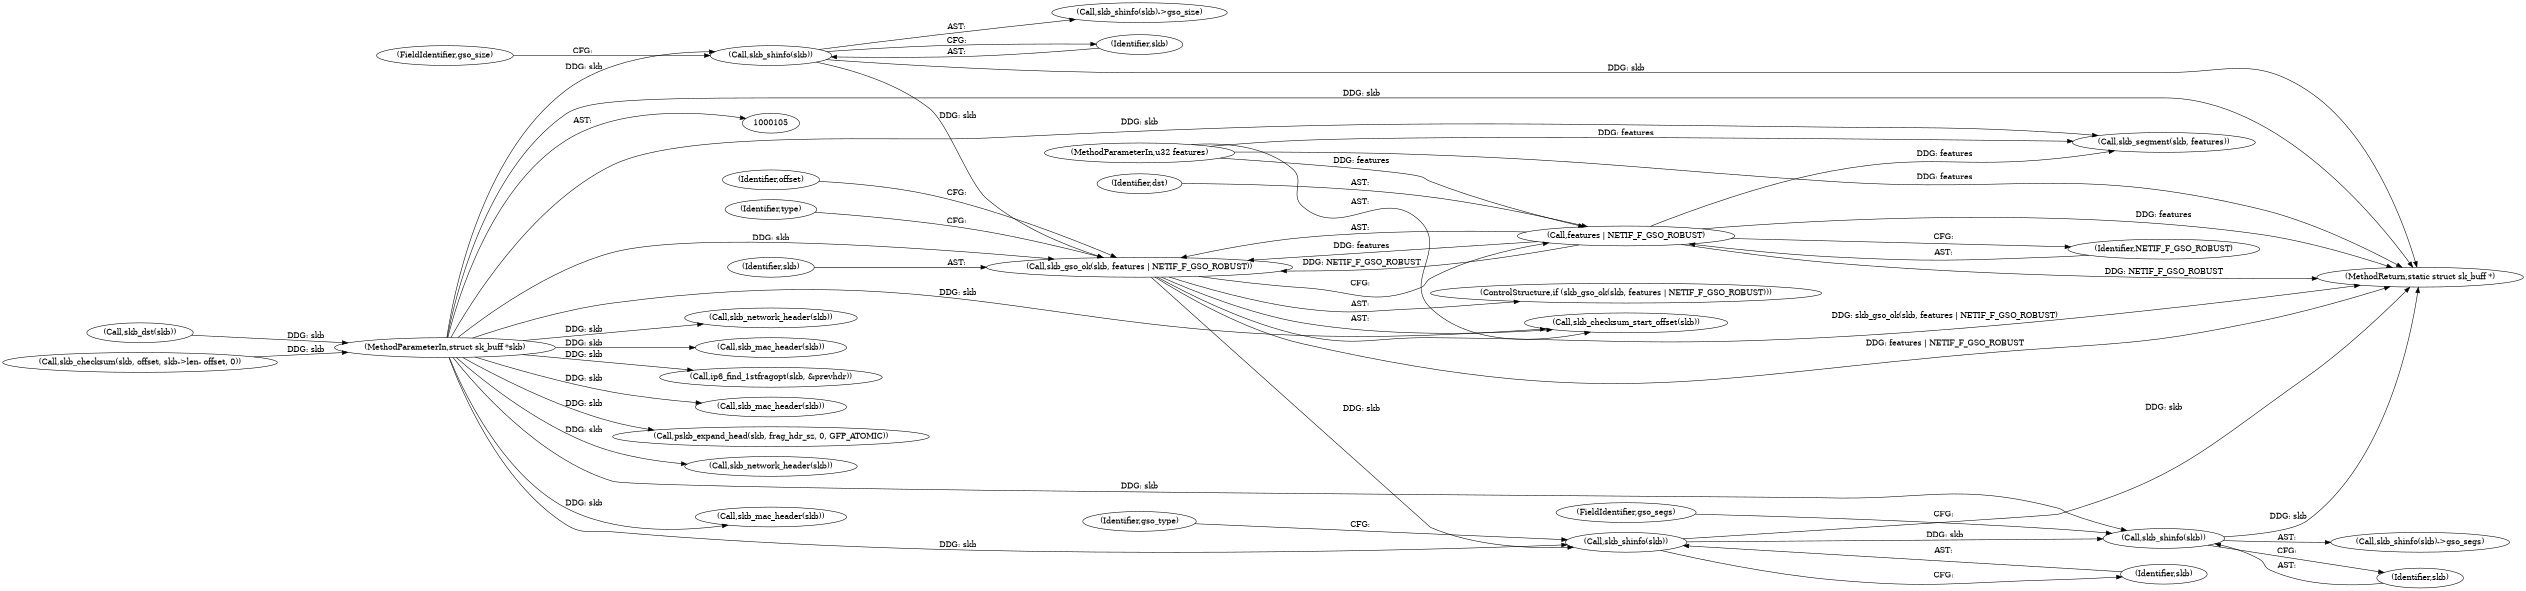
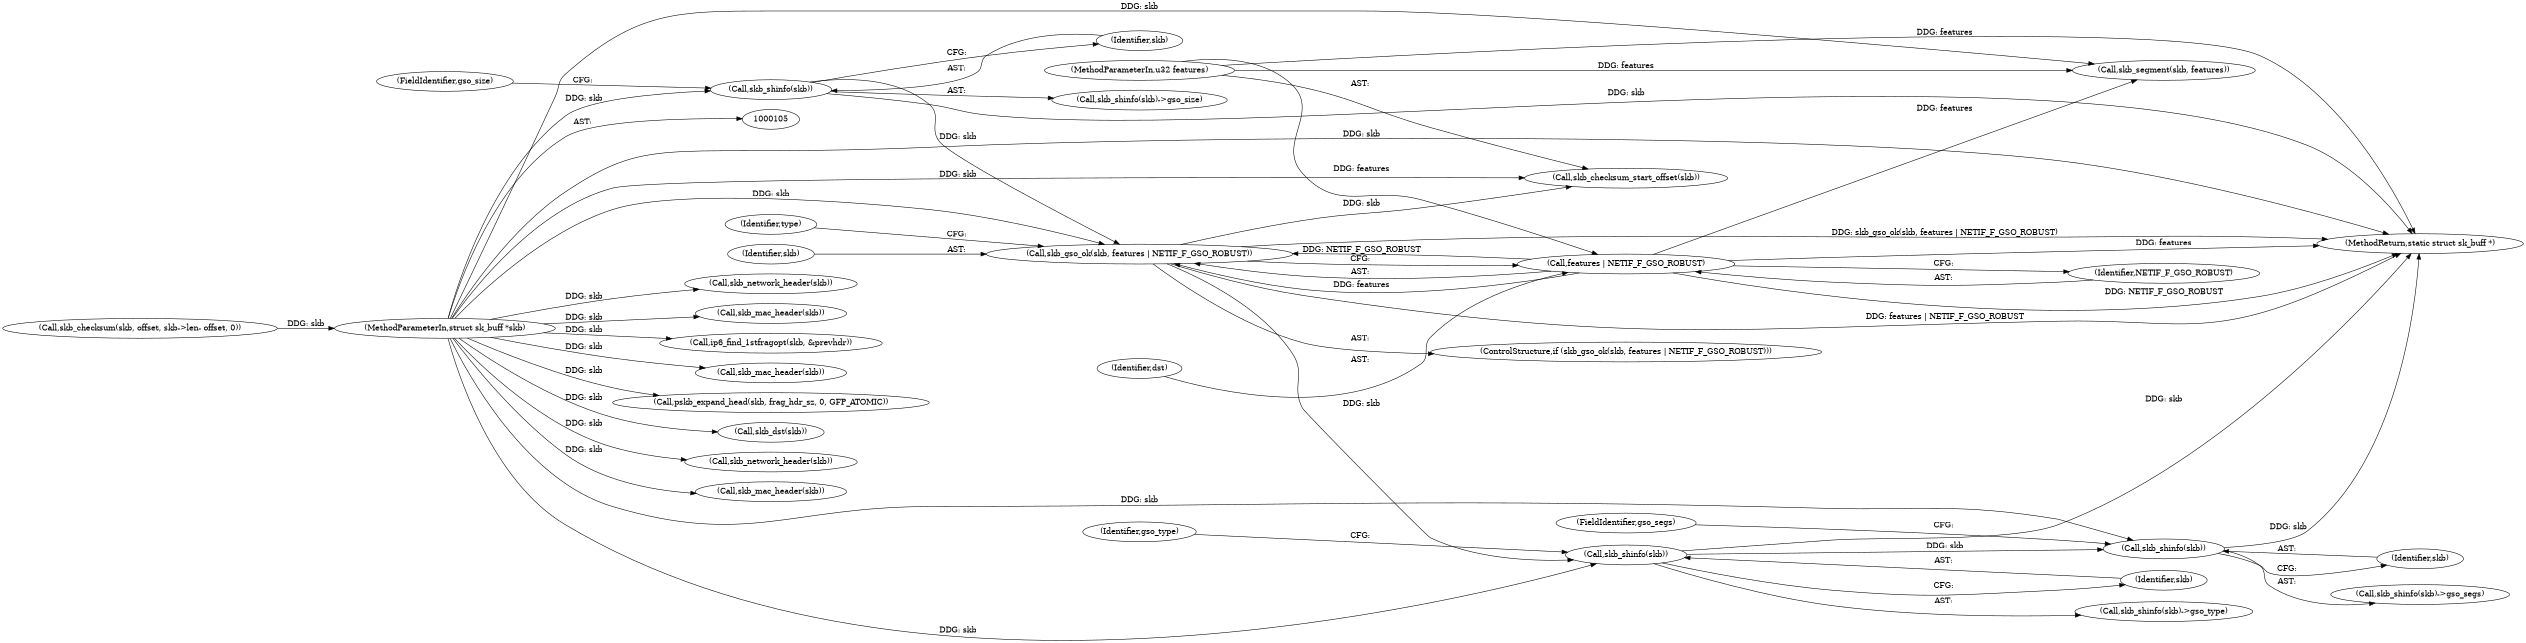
node "(Identifier,offset)": removed
edge "(Call,skb_gso_ok(skb, features | NETIF_F_GSO_ROBUST))" -> "(Call,skb_checksum_start_offset(skb))": label "AST: " -> "DDG: skb"
edge "(Call,skb_dst(skb))" -> "(MethodParameterIn,struct sk_buff *skb)": reversed
node "(Call,skb_shinfo(skb)->gso_type)": added
